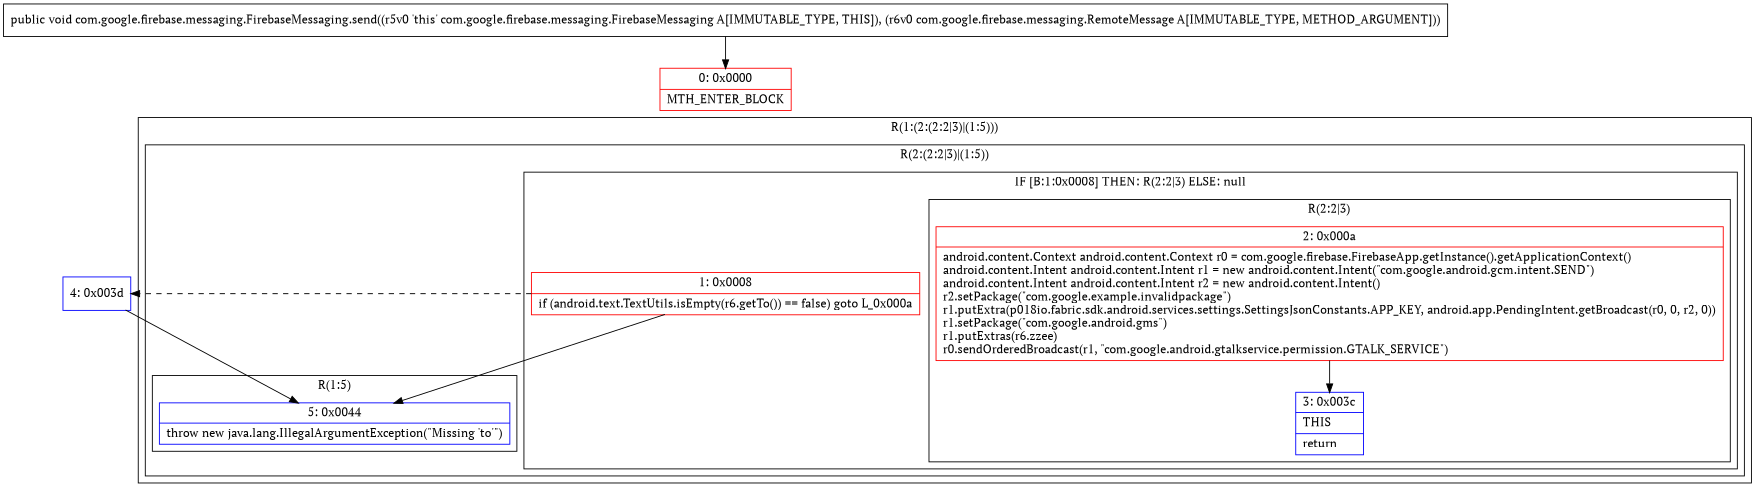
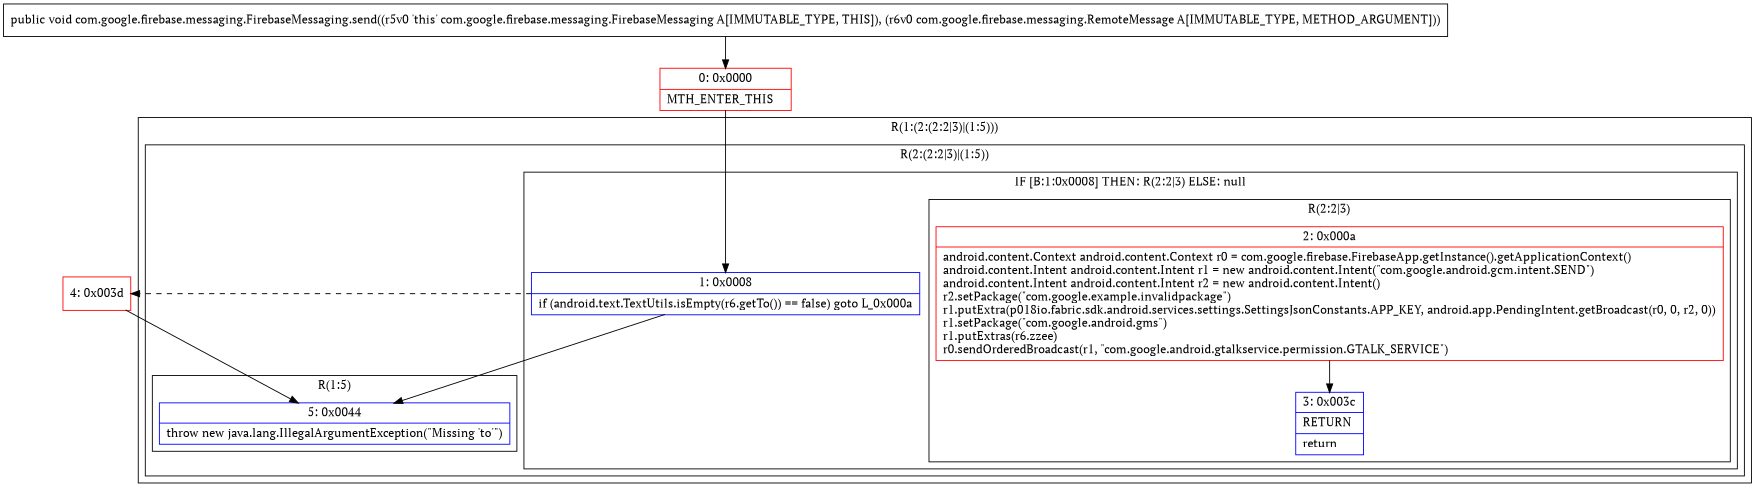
node "0: 0x0000": text "MTH_ENTER_BLOCK" -> "MTH_ENTER_THIS"
edge "0: 0x0000" -> "1: 0x0008": added
node "4: 0x003d": color blue -> red
node "1: 0x0008": color red -> blue
node "3: 0x003c": text "THIS" -> "RETURN"
